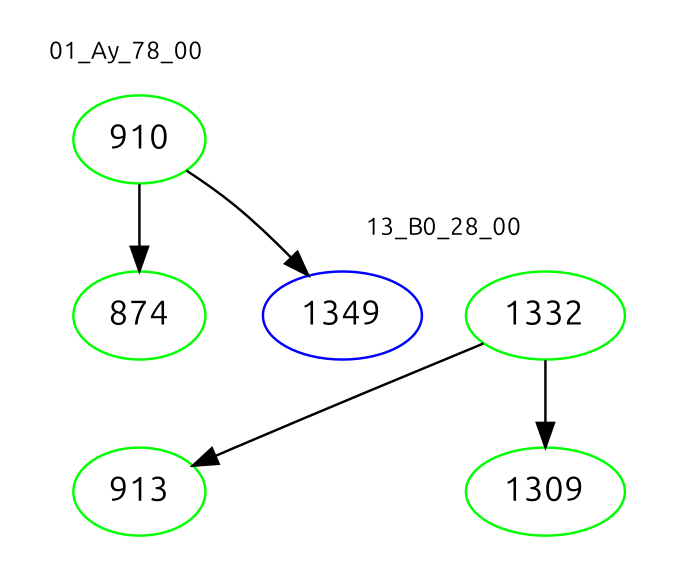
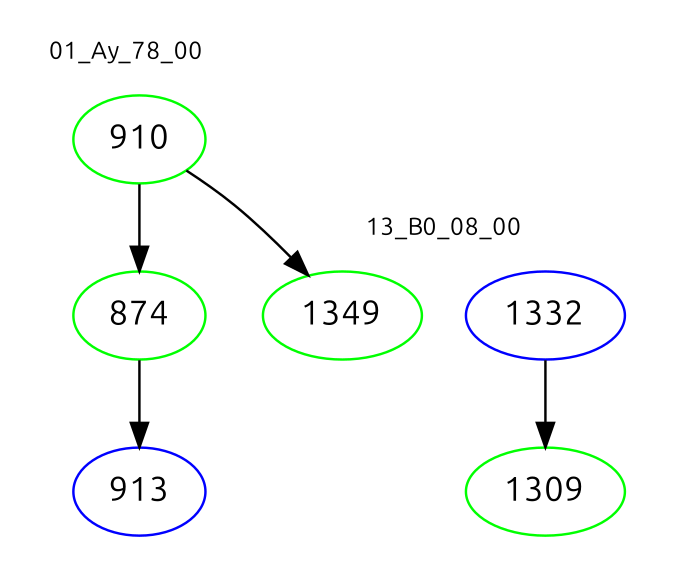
cluster "13_B0_28_00": label "13_B0_28_00" -> "13_B0_08_00"
node "1349": color blue -> green
node "1332": color green -> blue
edge "1332" -> "913": now "874" -> "913"
node "913": color green -> blue
